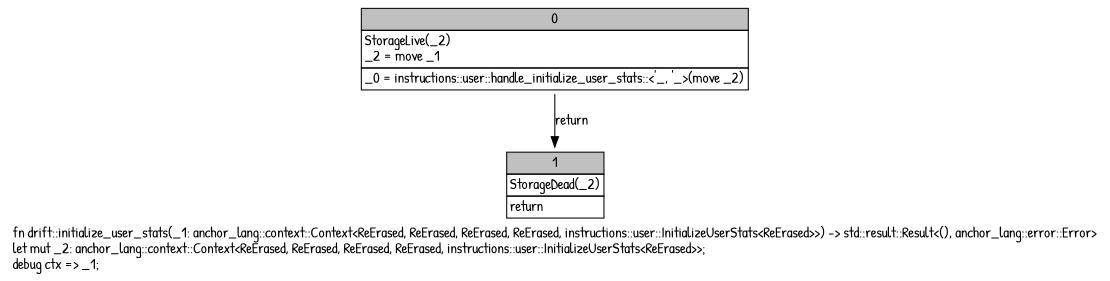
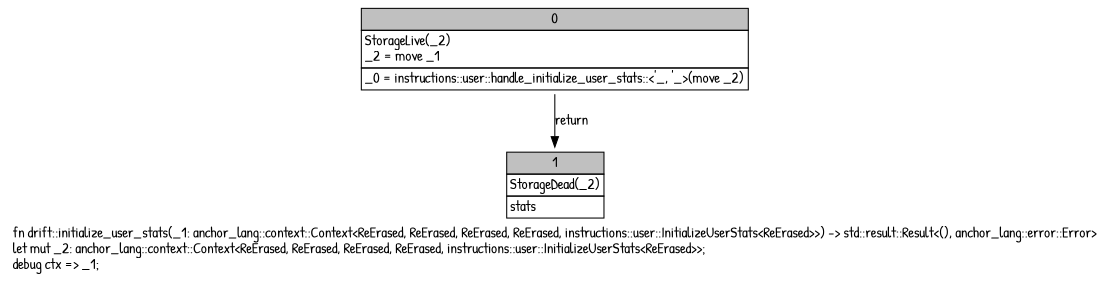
node "1": text "return" -> "stats"
